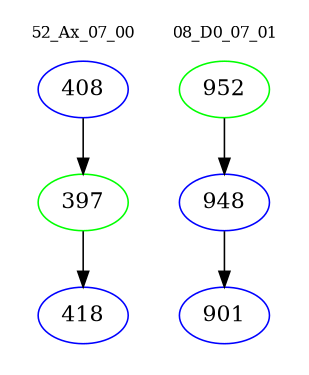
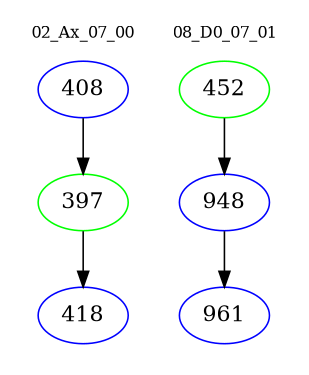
cluster "52_Ax_07_00": label "52_Ax_07_00" -> "02_Ax_07_00"
node "952": label "952" -> "452"
node "901": label "901" -> "961"
